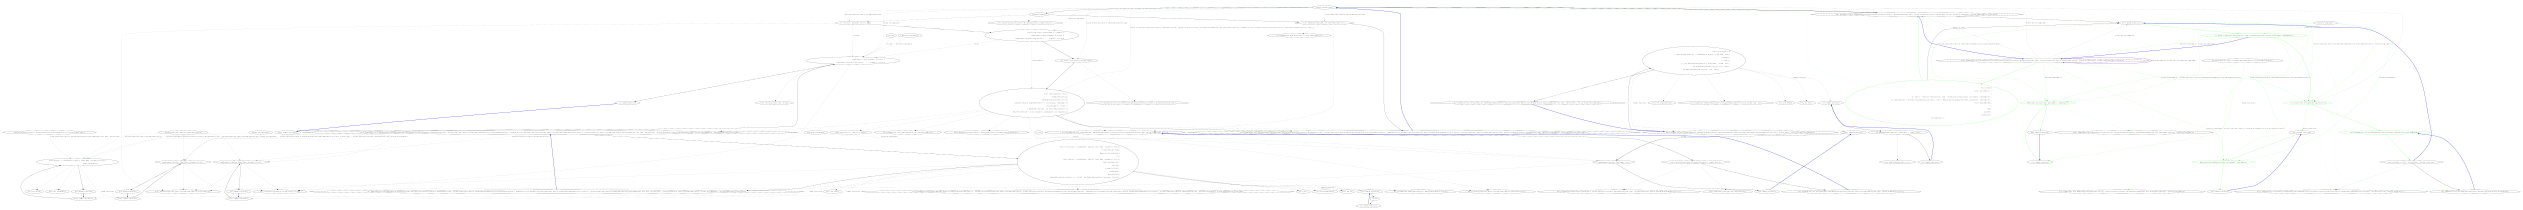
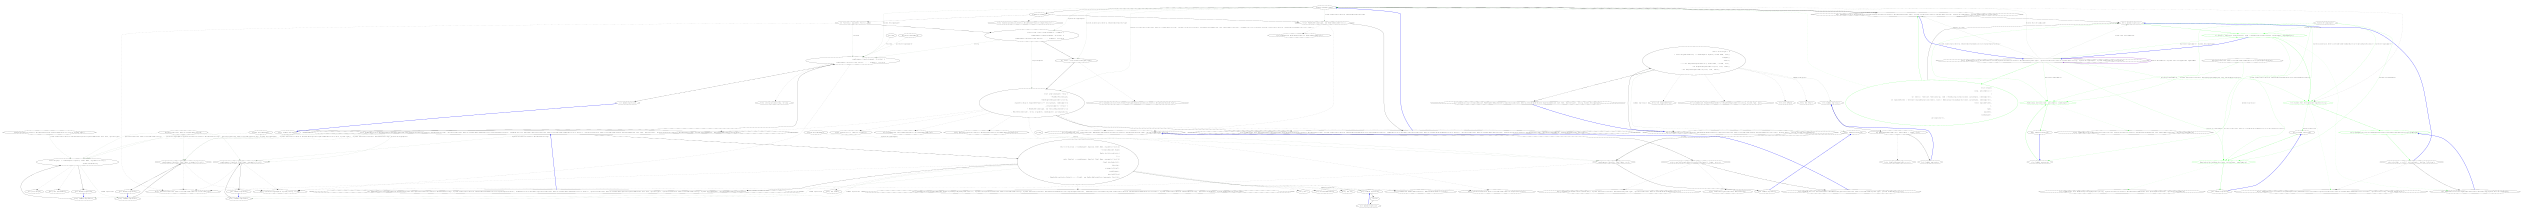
edge "builder.Append(value)" -> "var firstArg = arguments.First()": removed, label "System.Collections.Generic.IEnumerable<string>"
